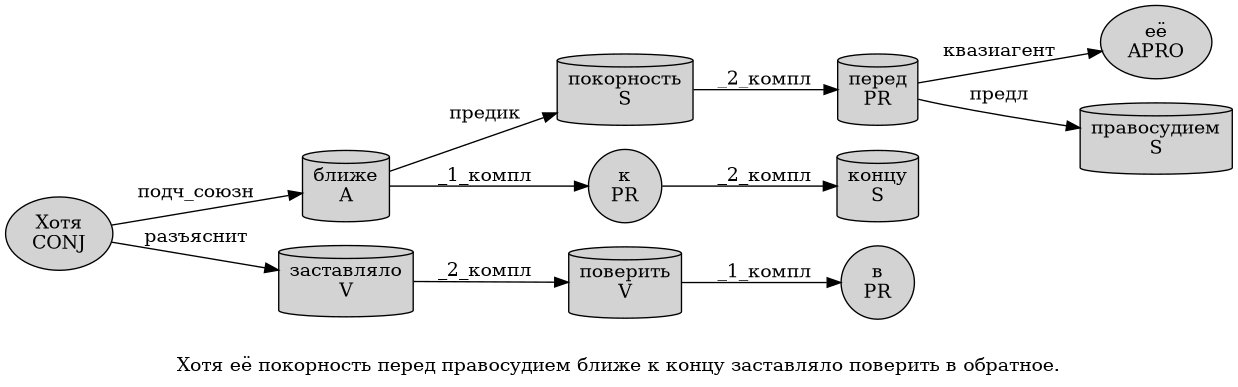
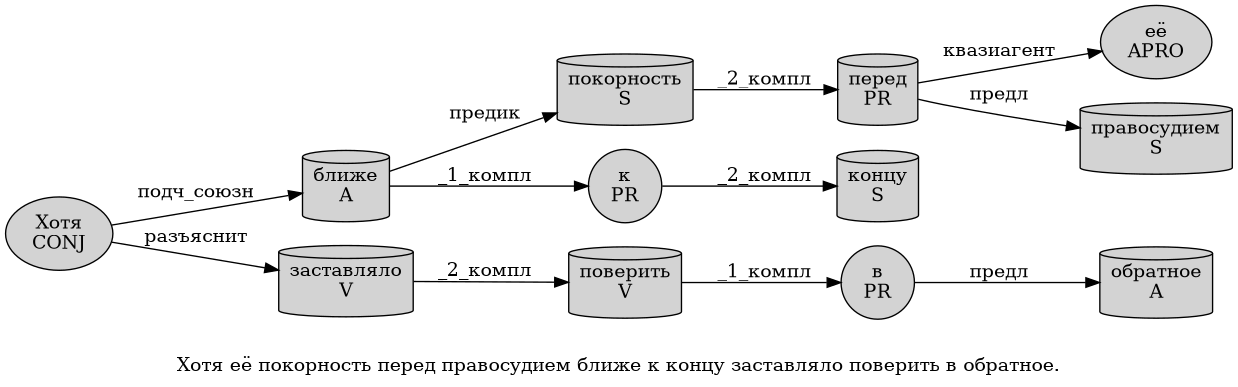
node "обратное A": added
